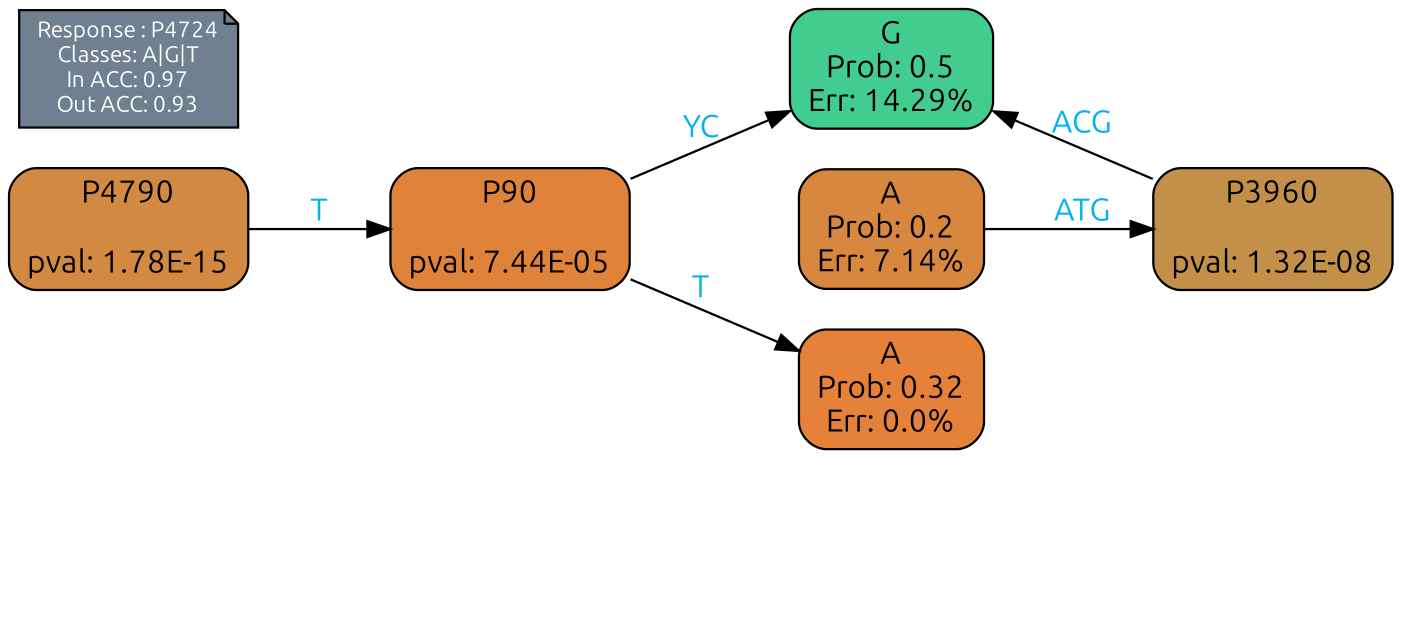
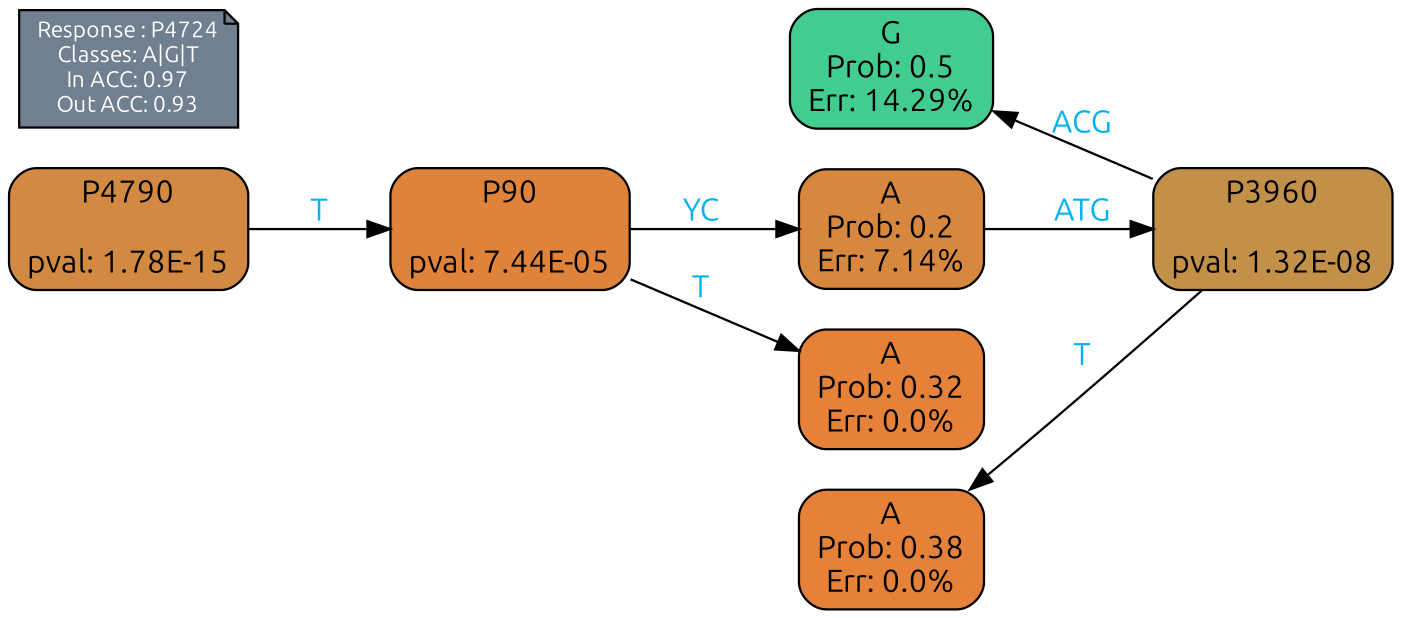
edge "P90 pval: 7.44E-05" -> "G Prob: 0.5 Err: 14.29%": now "P90 pval: 7.44E-05" -> "A Prob: 0.2 Err: 7.14%"
node "A Prob: 0.38 Err: 0.0%": added
